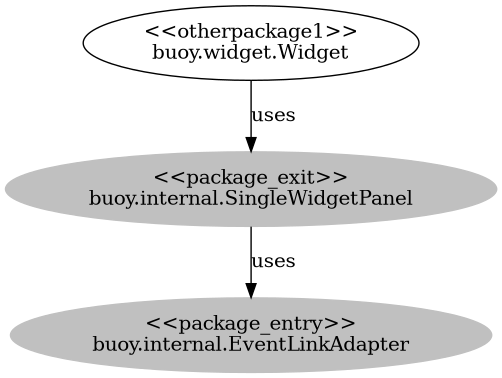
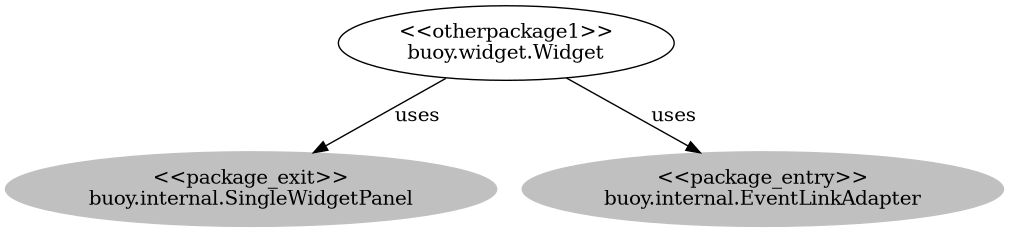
edge "<<package_exit>> buoy.internal.SingleWidgetPanel" -> "<<package_entry>> buoy.internal.EventLinkAdapter": now "<<otherpackage1>> buoy.widget.Widget" -> "<<package_entry>> buoy.internal.EventLinkAdapter"
